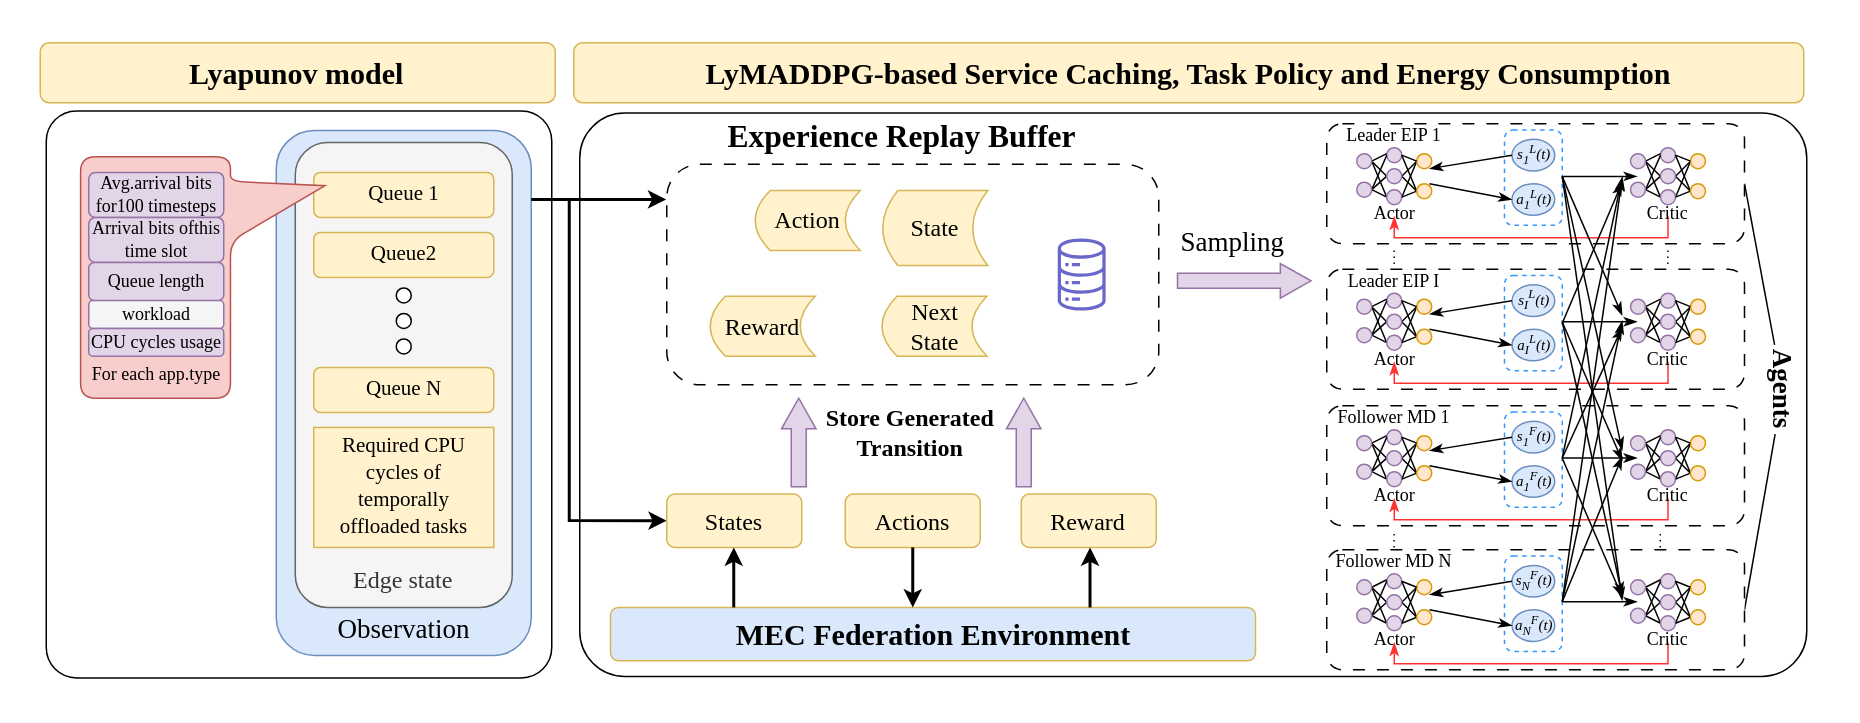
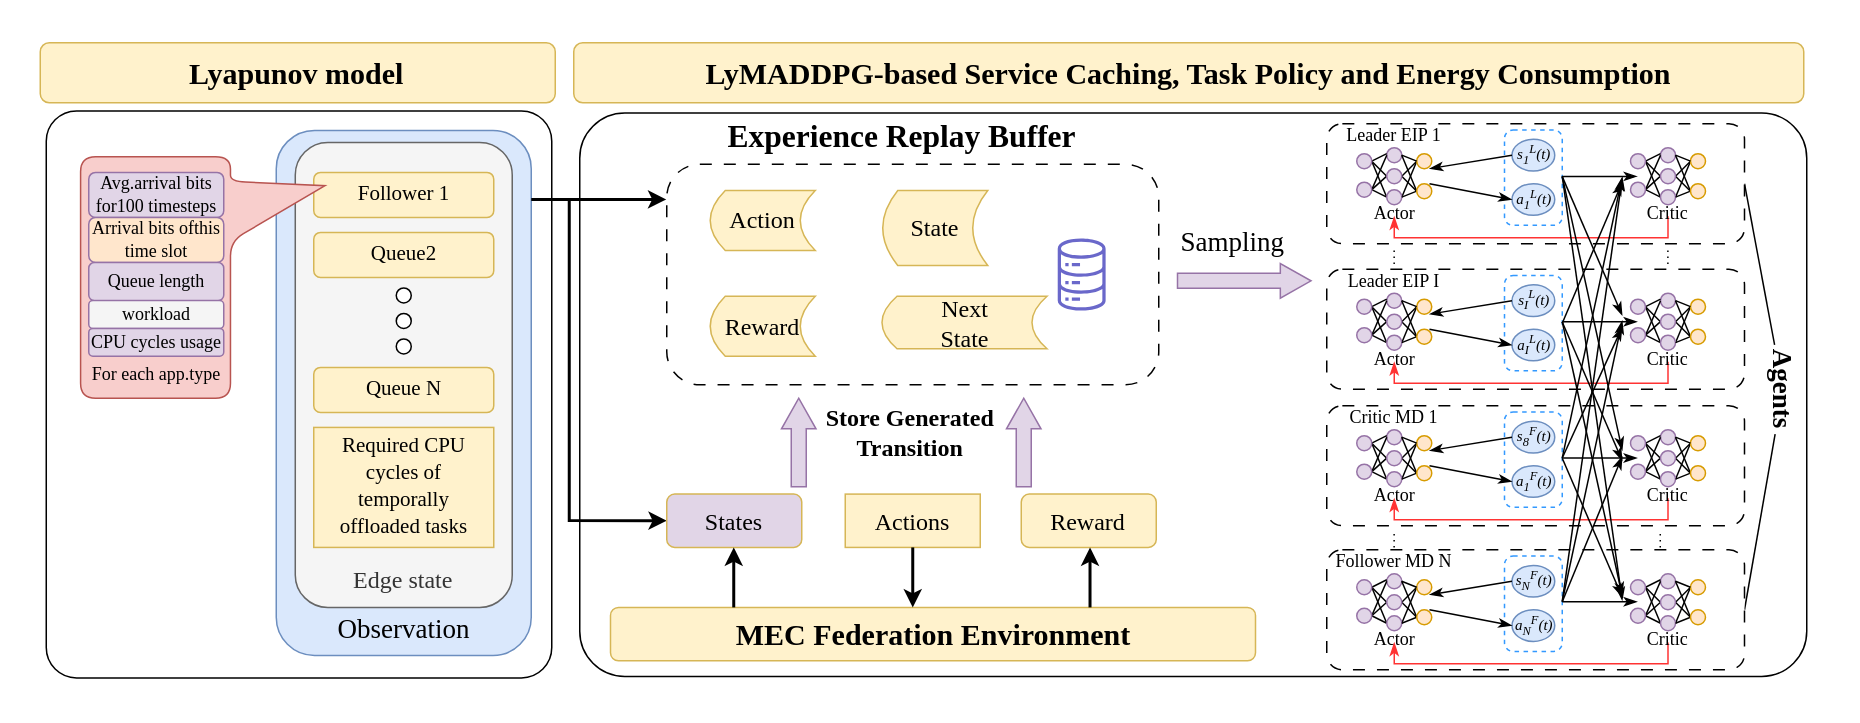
node "Queue 1": label "Queue 1" -> "Follower 1"
node "Action": moved (808, 220) -> (763, 220)
node "Arrival bits ofthis time slot": fillcolor #e1d5e7 -> #ffe6cc
node "Next State": size 105x60 -> 165x53
node "Follower MD 1": label "Follower MD 1" -> "Critic MD 1"
node "s1F(t)": label "s1F(t)" -> "s8F(t)"
node "States": fillcolor #fff2cc -> #e1d5e7
node "Actions": shape rounded rectangle -> rectangle
node "MEC Federation Environment": fillcolor #dae8fc -> #fff2cc
